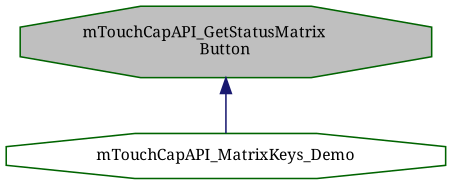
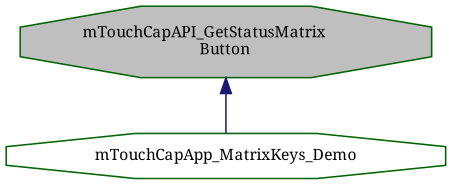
node "mTouchCapAPI_MatrixKeys_Demo": label "mTouchCapAPI_MatrixKeys_Demo" -> "mTouchCapApp_MatrixKeys_Demo"
